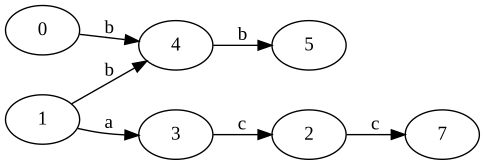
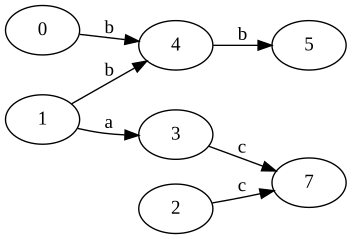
edge "3" -> "2": now "3" -> "7"
